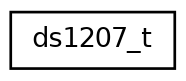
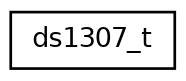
node "ds1207_t": label "ds1207_t" -> "ds1307_t"
